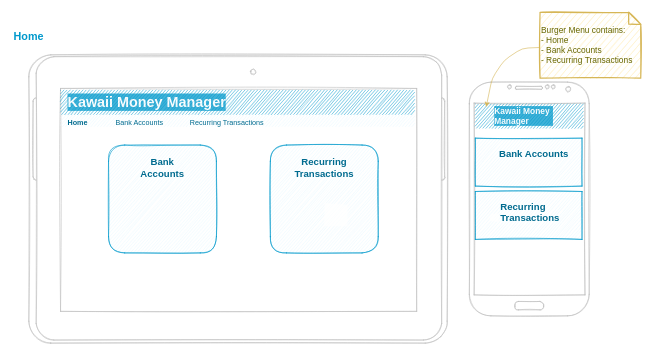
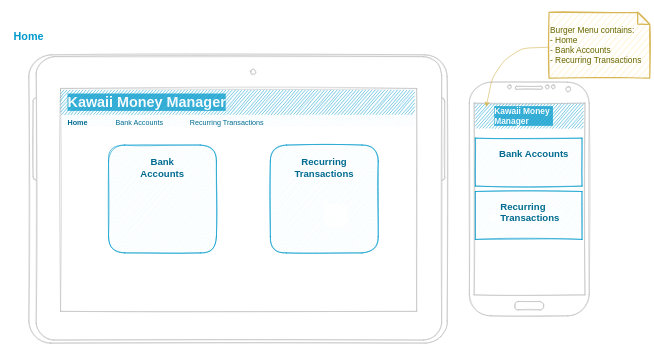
node "Burger Menu contains: - Home - Bank Accounts - Recurring Transactions": moved (591, 45) -> (600, 45)
